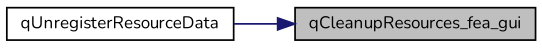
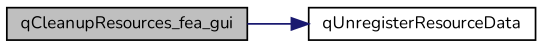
edge "qUnregisterResourceData" -> "qCleanupResources_fea_gui": reversed
